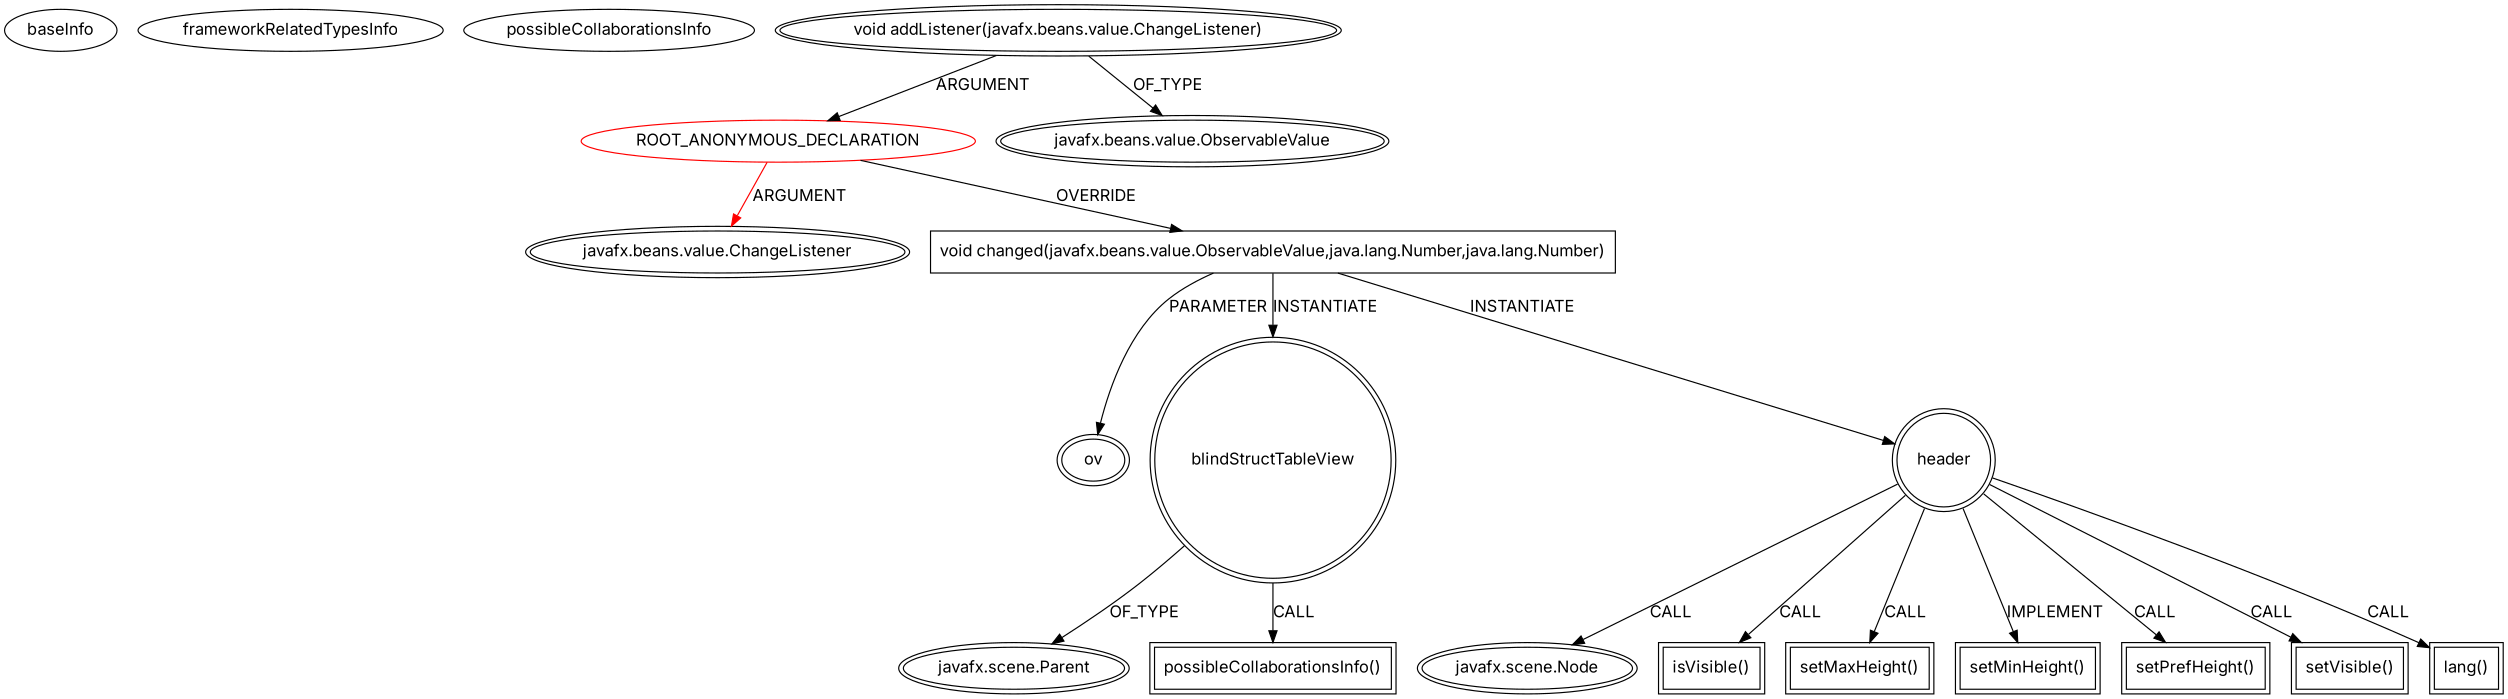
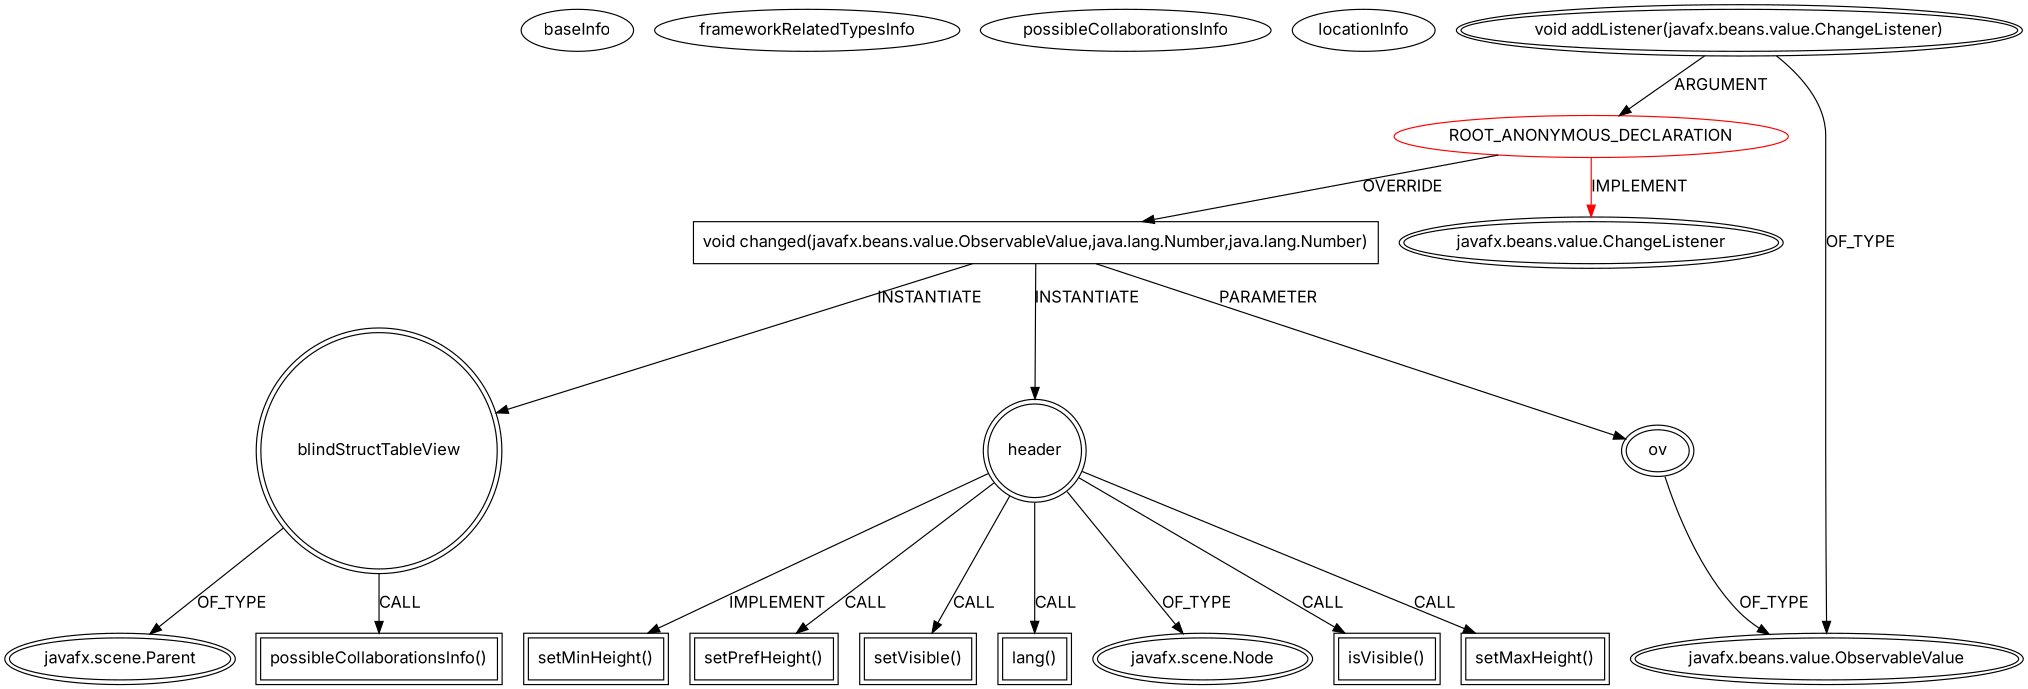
node "locationInfo": added
edge "ROOT_ANONYMOUS_DECLARATION" -> "javafx.beans.value.ChangeListener": label "ARGUMENT" -> "IMPLEMENT"
edge "ov" -> "javafx.beans.value.ObservableValue": added, label "OF_TYPE"
edge "header" -> "javafx.scene.Node": label "CALL" -> "OF_TYPE"
